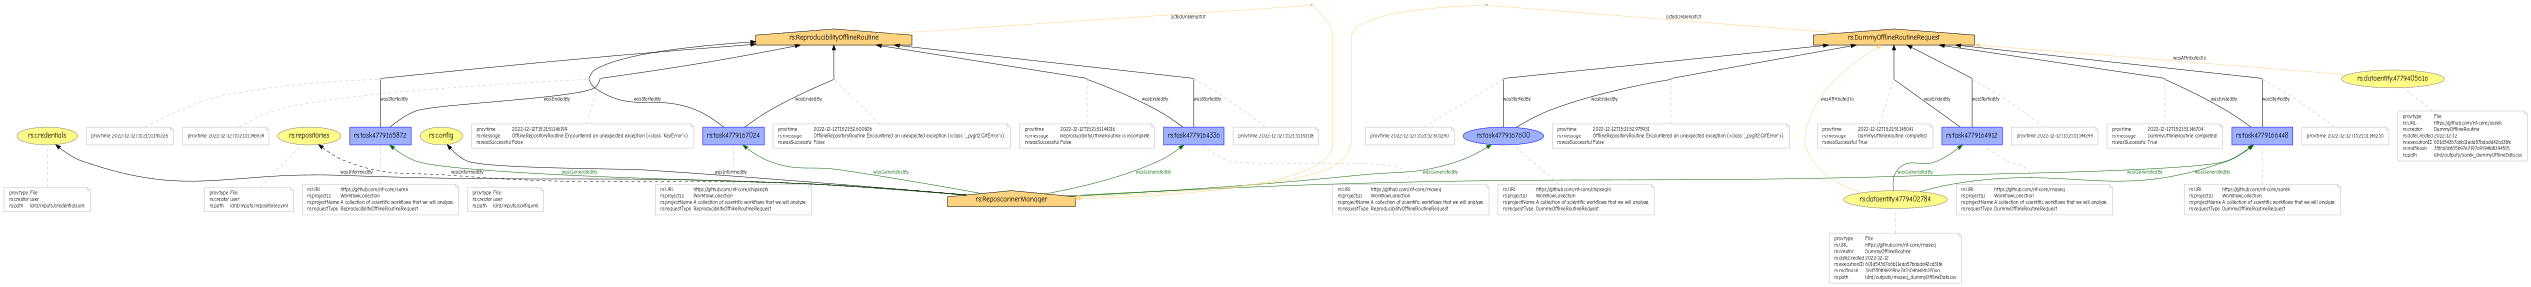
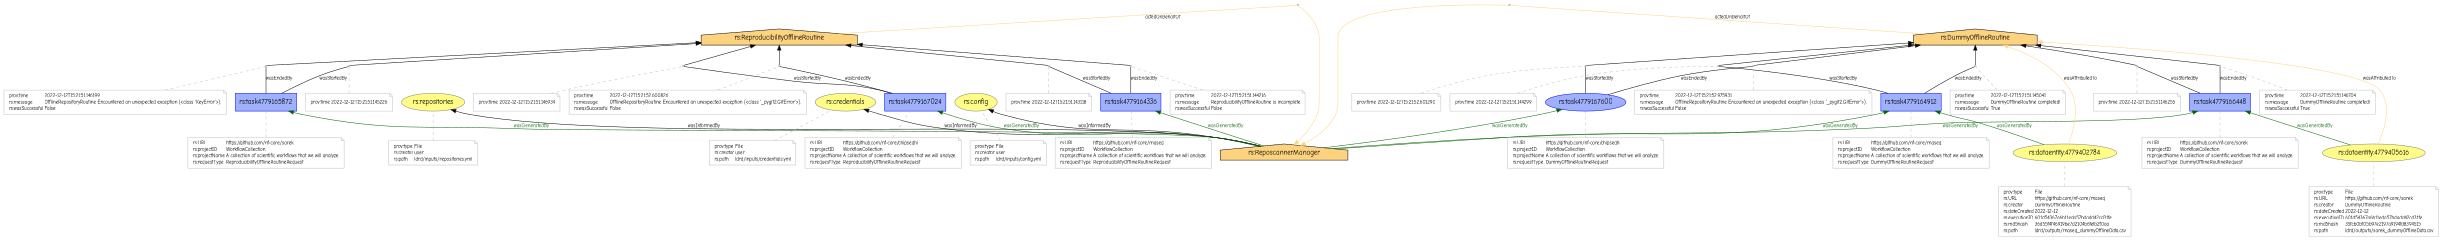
node "rs:DummyOfflineRoutineRequest": label "rs:DummyOfflineRoutineRequest" -> "rs:DummyOfflineRoutine"
edge "rs:ReposcannerManager" -> "rs:task4779164912": added, label "wasGeneratedBy"
edge "rs:dataentity:4779402784" -> "rs:task4779166448": now "rs:dataentity:4779405616" -> "rs:task4779166448"
edge "rs:ReposcannerManager" -> "rs:repositories": style dashed -> solid
